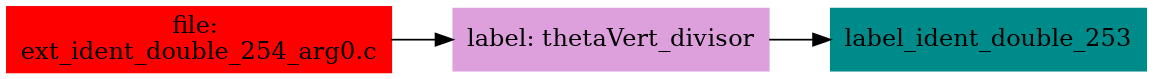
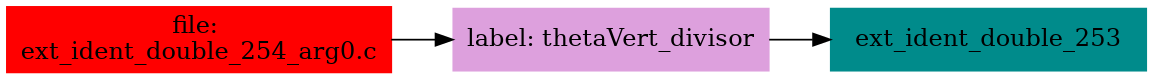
node "label_ident_double_253": label "label_ident_double_253" -> "ext_ident_double_253"
